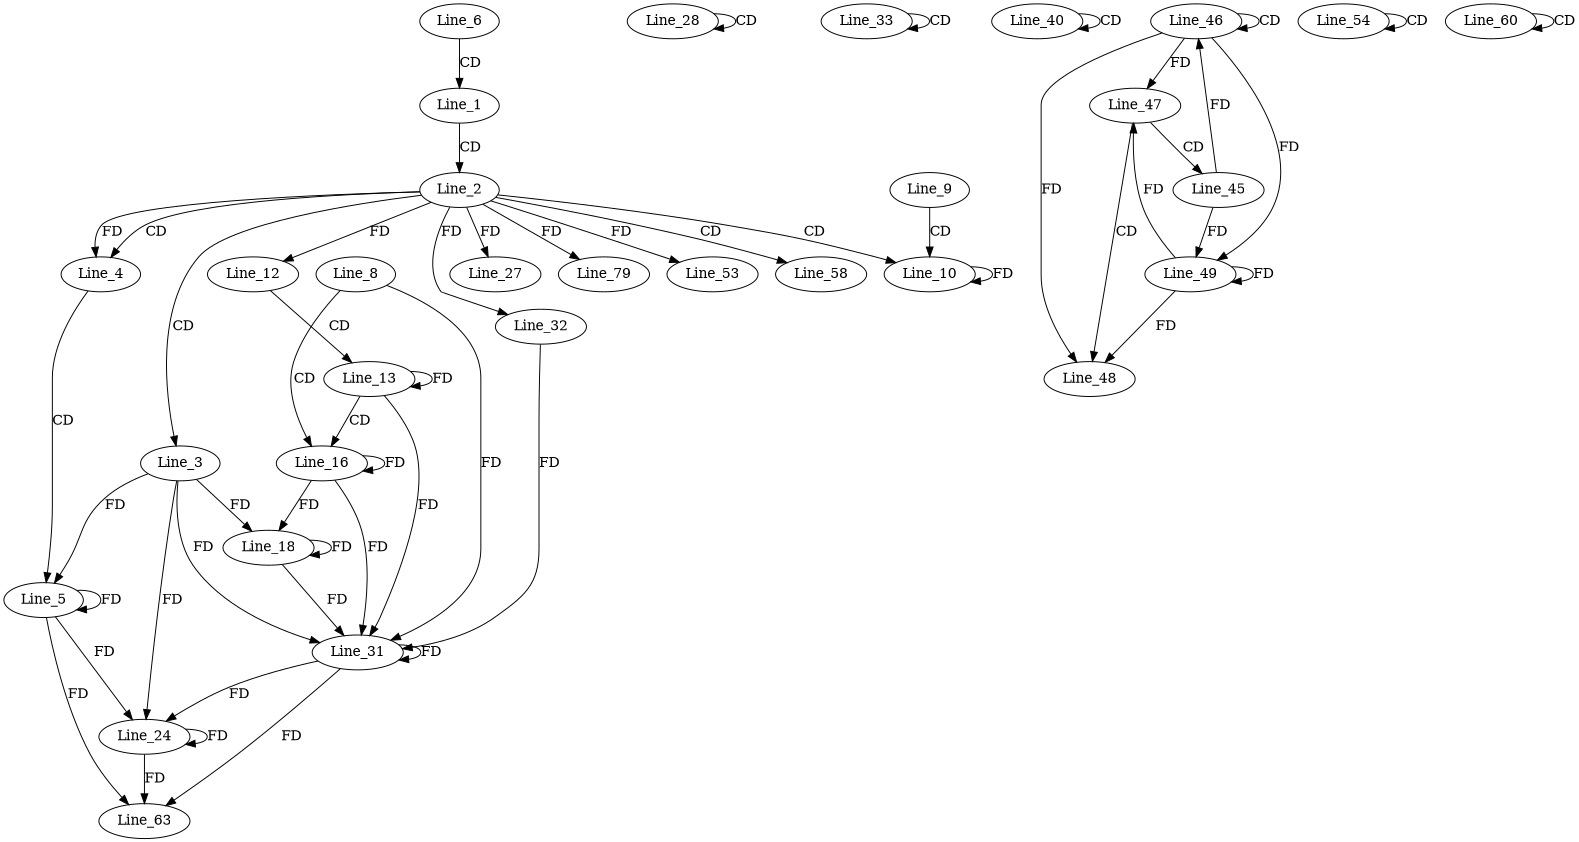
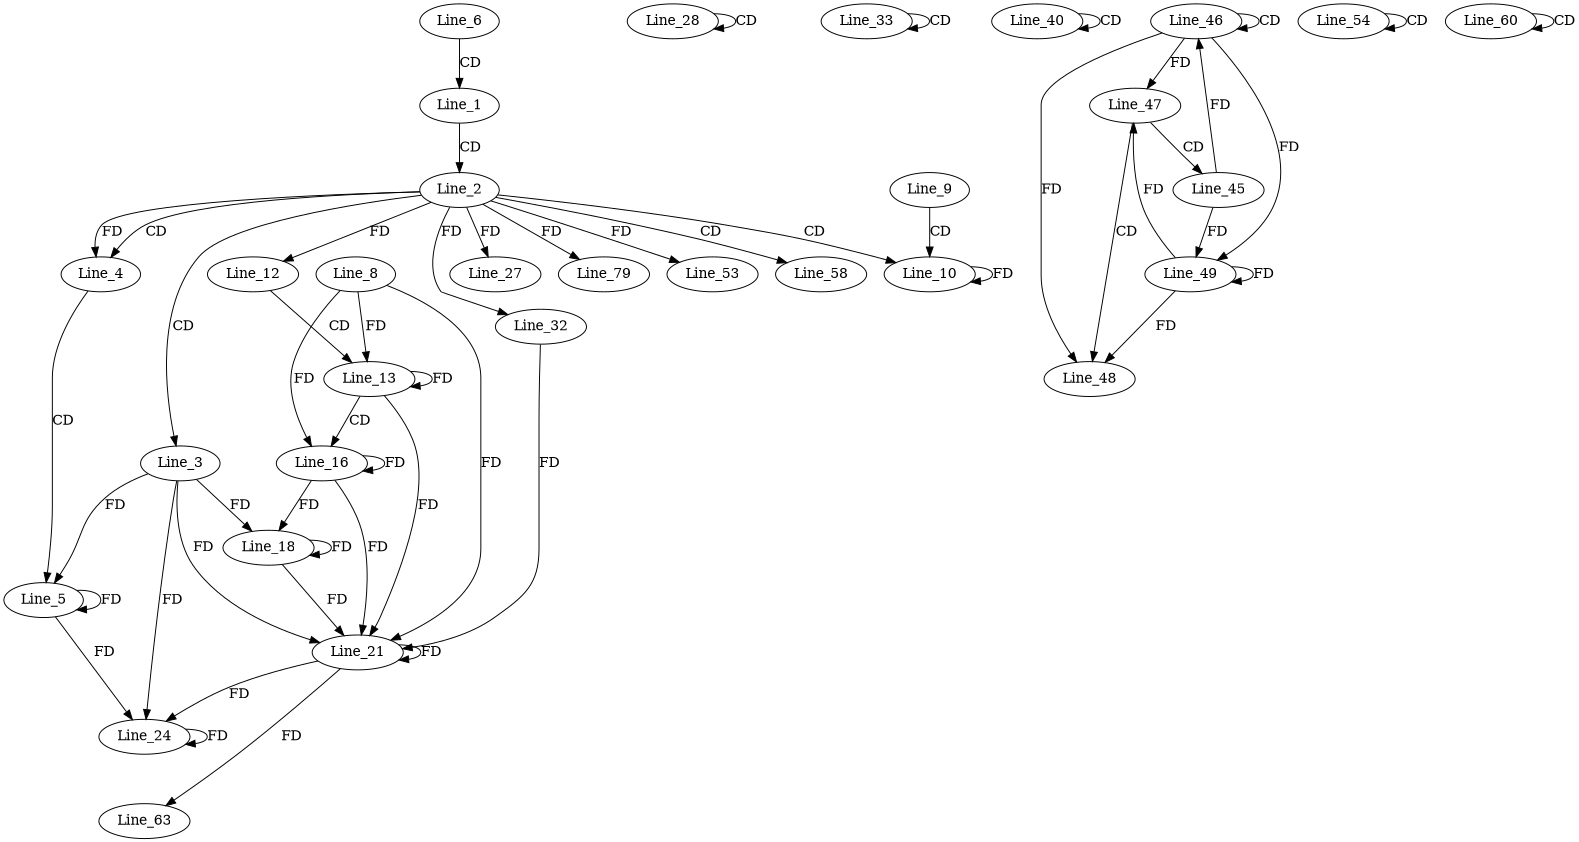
edge "Line_8" -> "Line_13": added, label "FD"
edge "Line_8" -> "Line_16": label "CD" -> "FD"
node "Line_31": label "Line_31" -> "Line_21"
edge "Line_5" -> "Line_63": removed, label "FD"
edge "Line_24" -> "Line_63": removed, label "FD"
